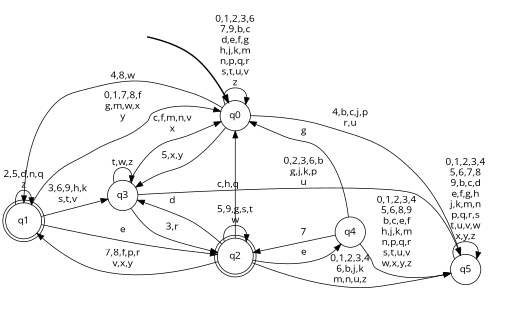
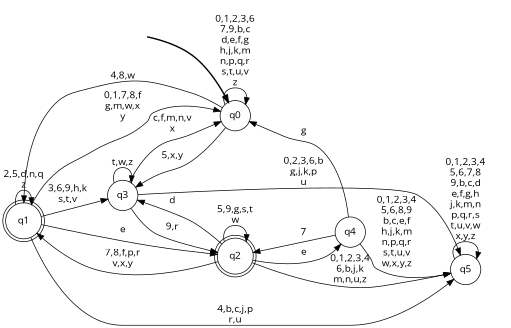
edge "q0" -> "q5": now "q1" -> "q5"
edge "q2" -> "q0": removed, label "c,h,q"
edge "q3" -> "q2": label "3,r" -> "9,r"
